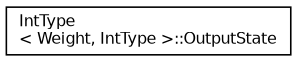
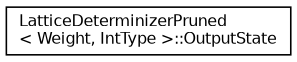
node "IntType < Weight, IntType >::OutputState": label "IntType < Weight, IntType >::OutputState" -> "LatticeDeterminizerPruned < Weight, IntType >::OutputState"
